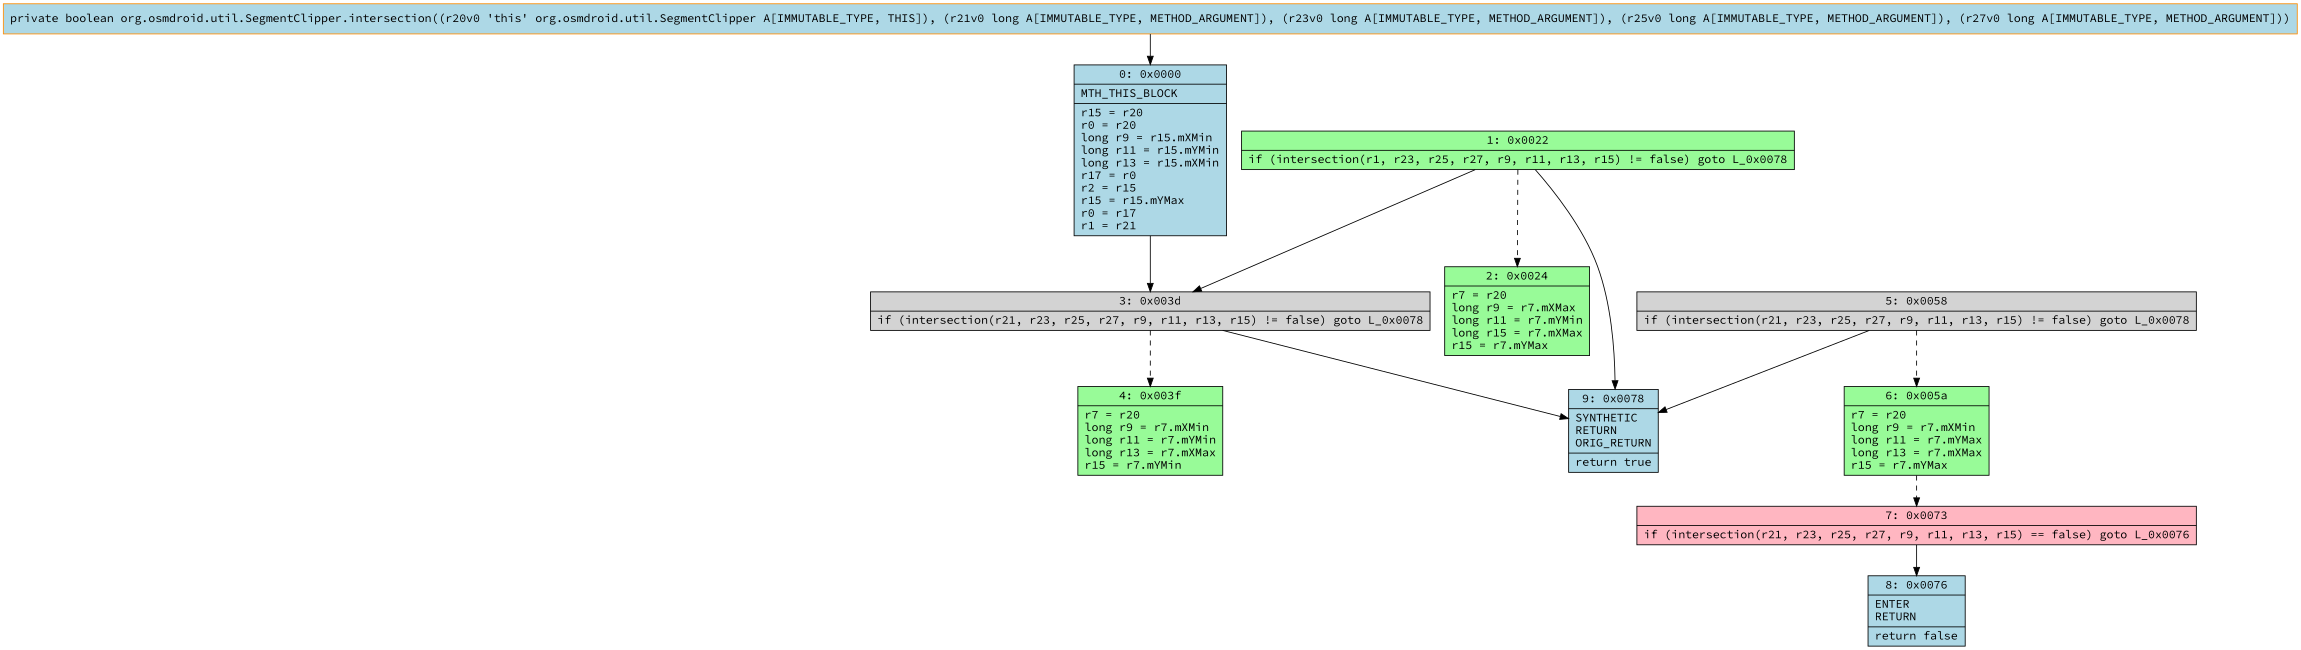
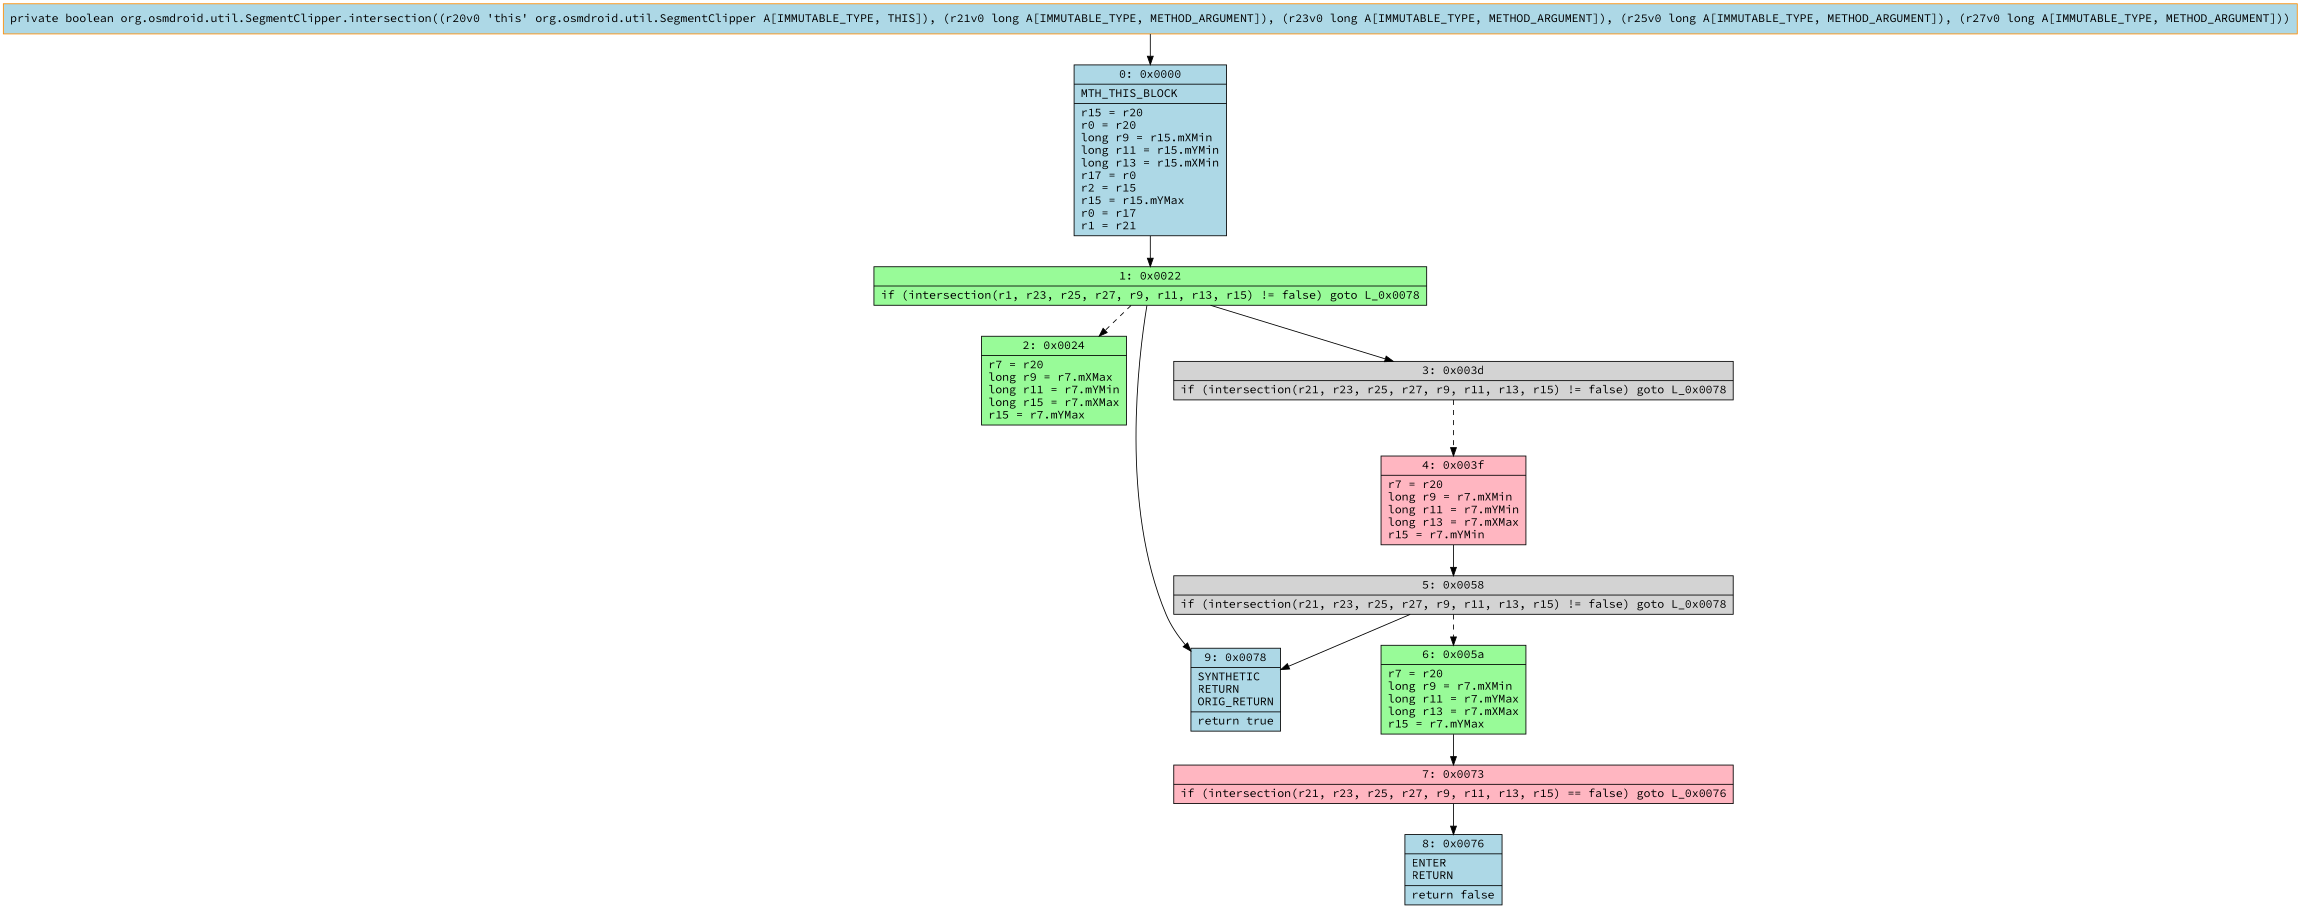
edge "0: 0x0000" -> "3: 0x003d": now "0: 0x0000" -> "1: 0x0022"
edge "3: 0x003d" -> "9: 0x0078": removed
node "4: 0x003f": fillcolor palegreen -> lightpink
edge "6: 0x005a" -> "7: 0x0073": style dashed -> solid
edge "4: 0x003f" -> "5: 0x0058": added
